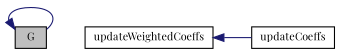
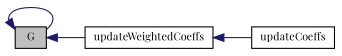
edge "updateWeightedCoeffs" -> "G": added
